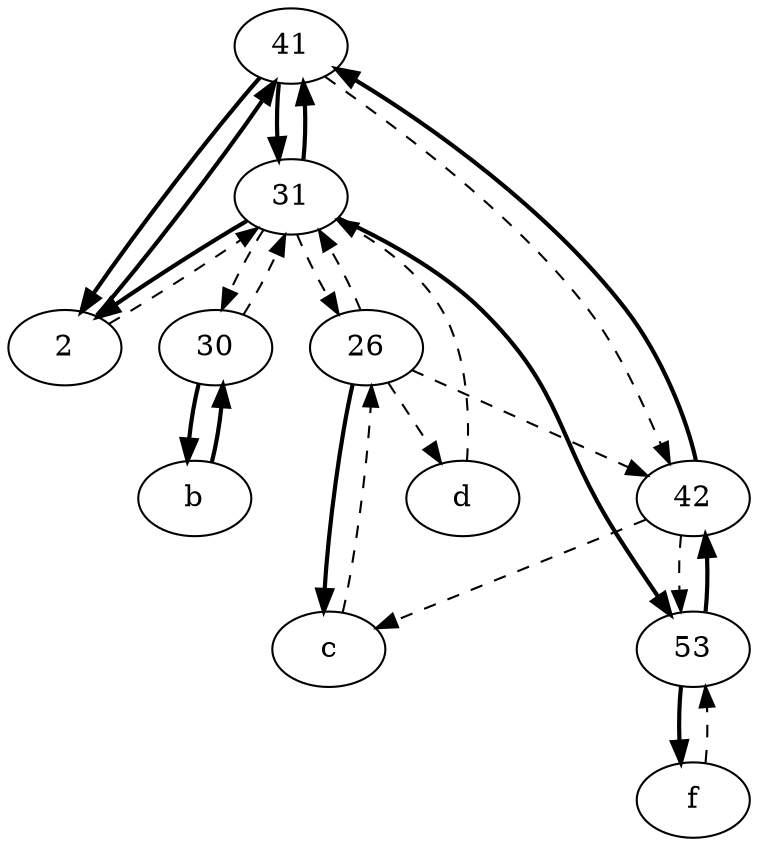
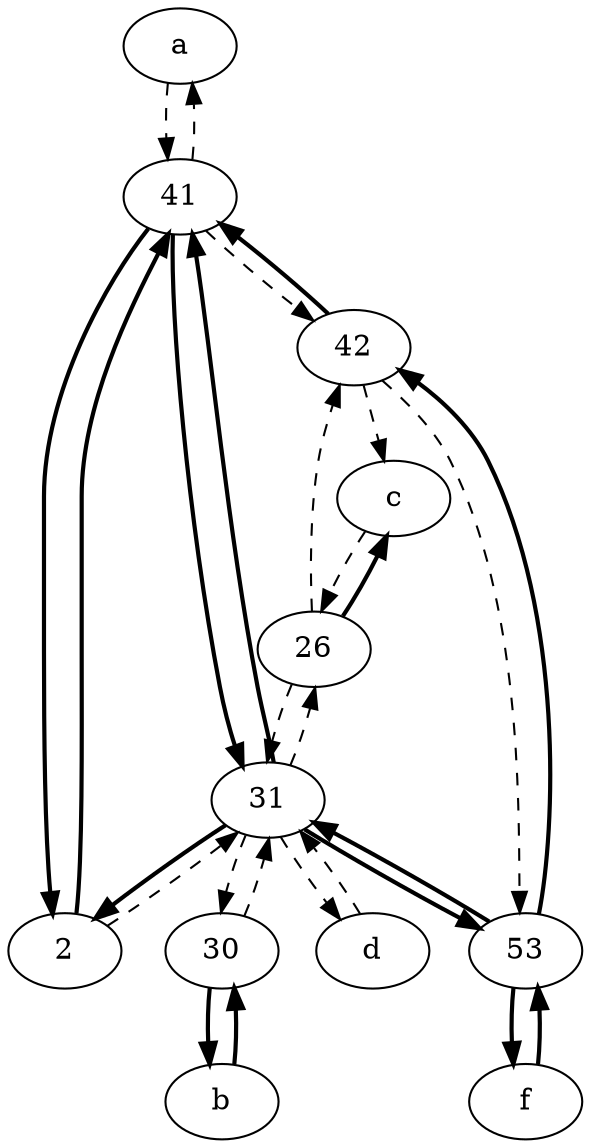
node "a": added
edge "26" -> "d": now "31" -> "d"
edge "f" -> "53": style dashed -> bold
edge "53" -> "31": added
